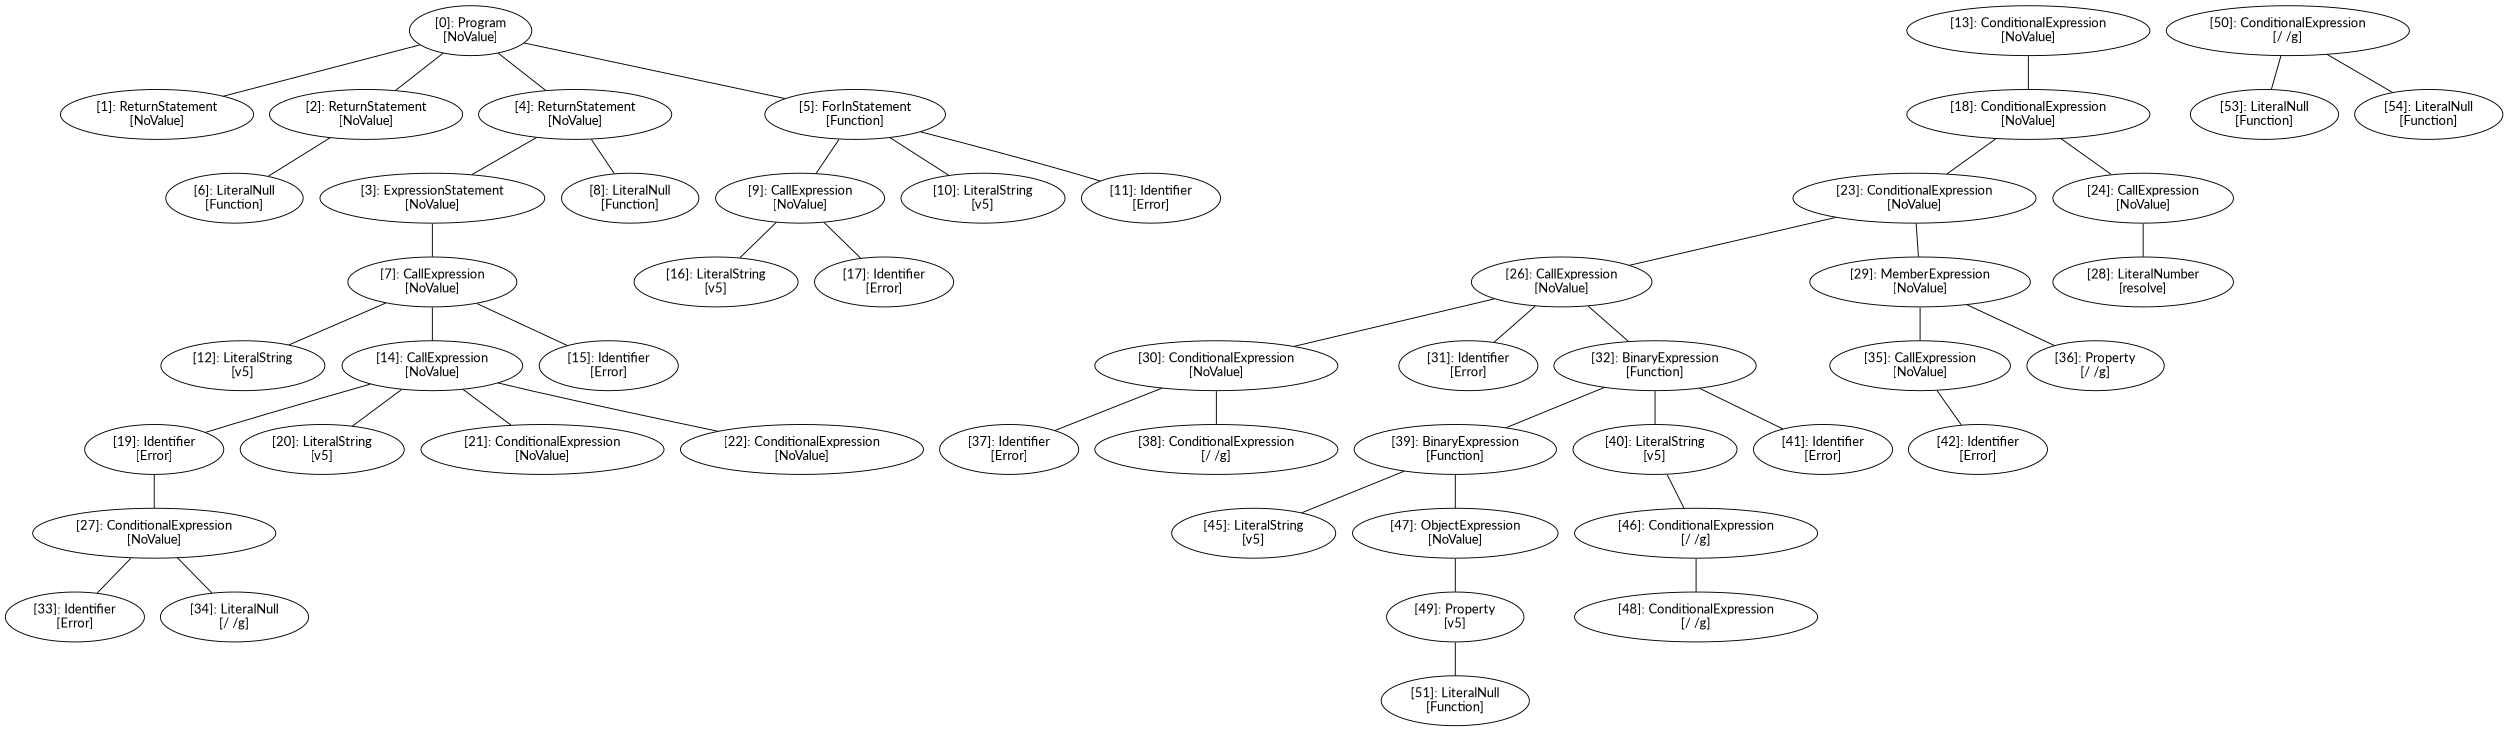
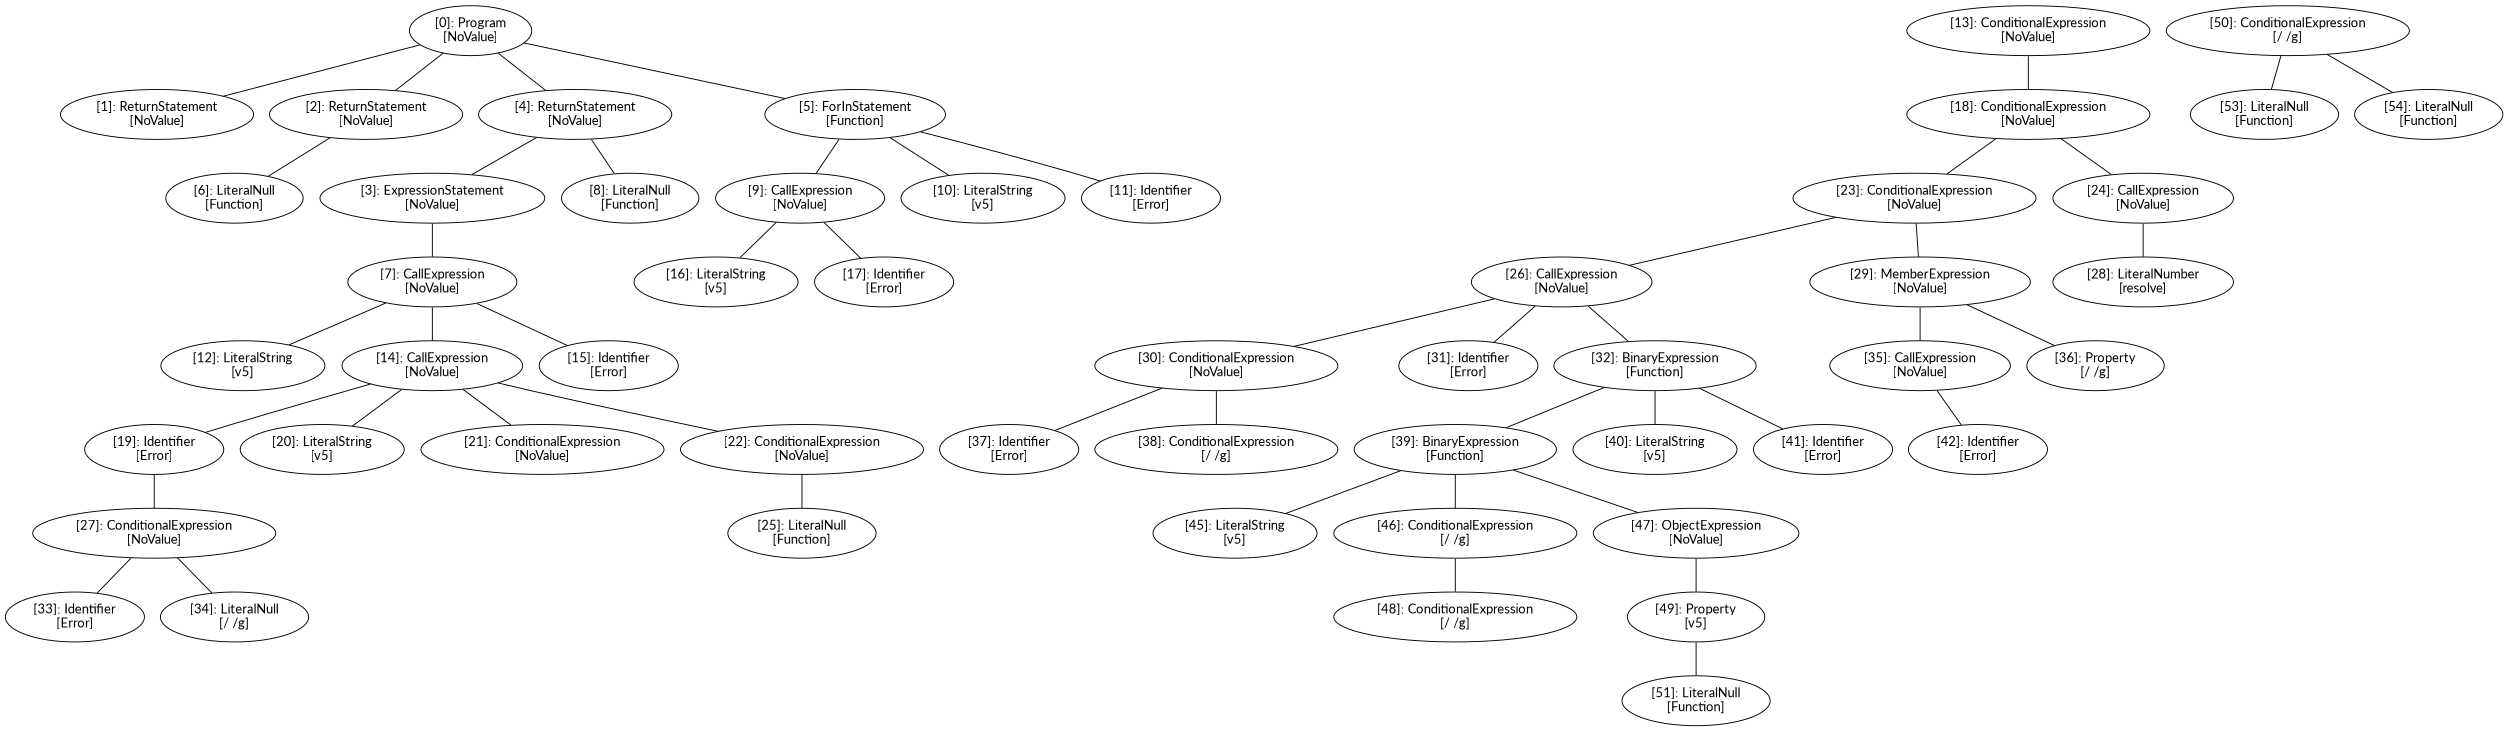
edge "[40]: LiteralString [v5]" -- "[46]: ConditionalExpression [/ /g]": now "[39]: BinaryExpression [Function]" -- "[46]: ConditionalExpression [/ /g]"
node "[25]: LiteralNull [Function]": added
